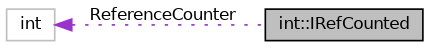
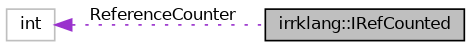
node "int::IRefCounted": label "int::IRefCounted" -> "irrklang::IRefCounted"
